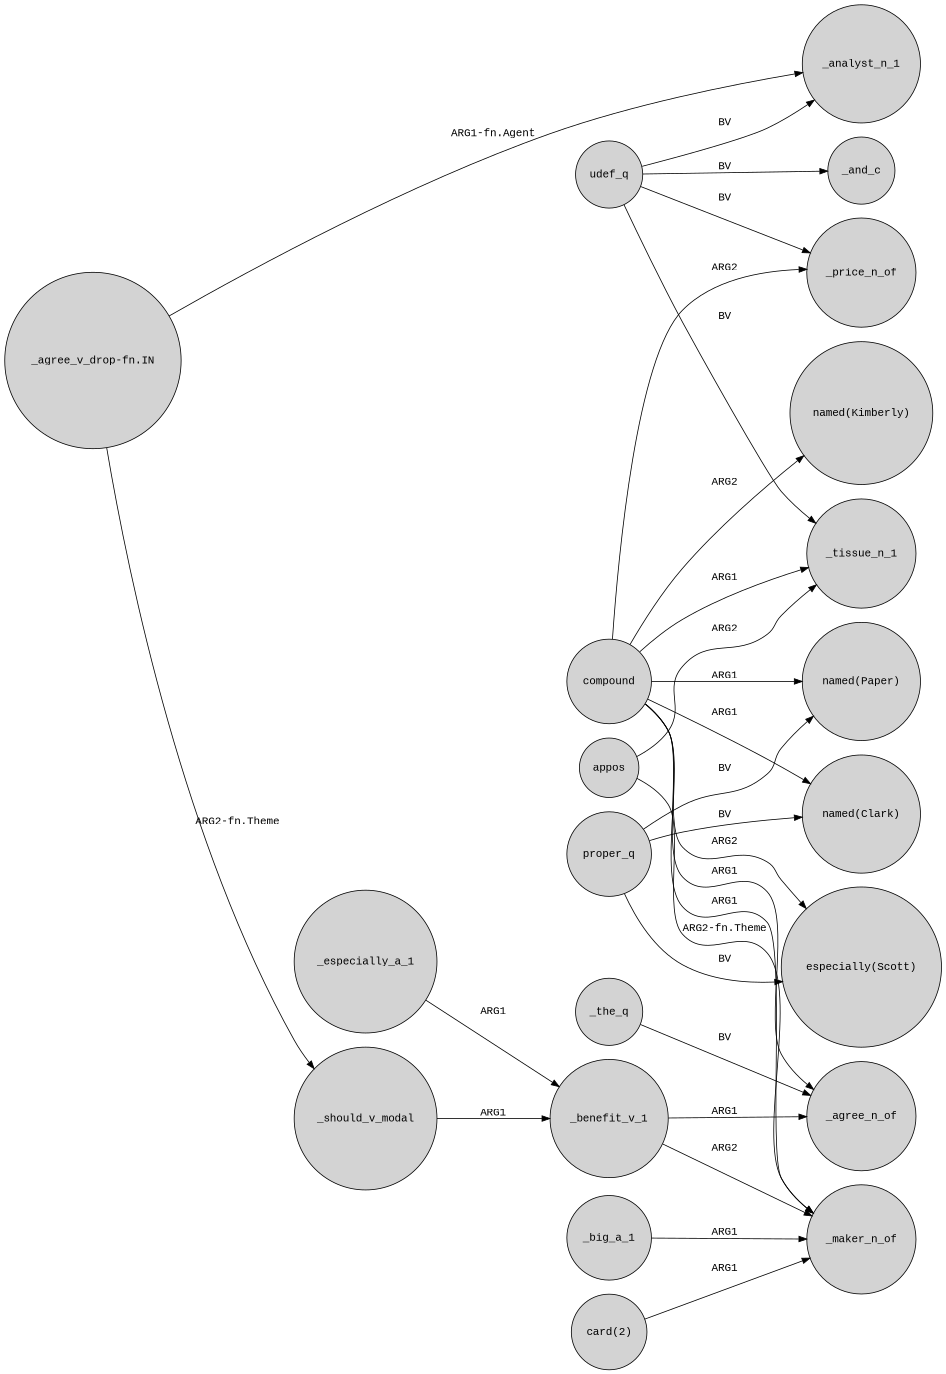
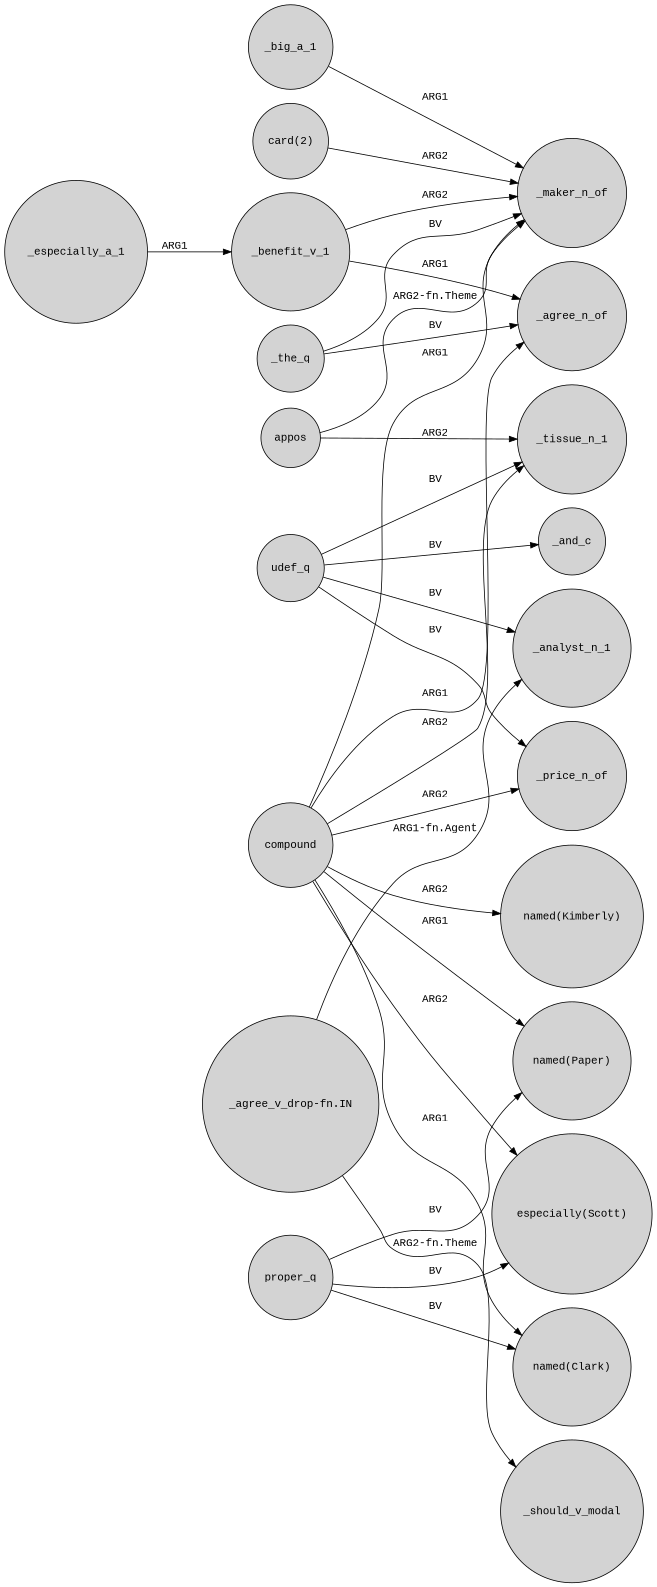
edge "_the_q" -> "_maker_n_of": added, label "BV"
edge "compound" -> "_tissue_n_1": label "ARG1" -> "ARG2"
edge "_should_v_modal" -> "_benefit_v_1": removed, label "ARG1"
edge "card(2)" -> "_maker_n_of": label "ARG1" -> "ARG2"
